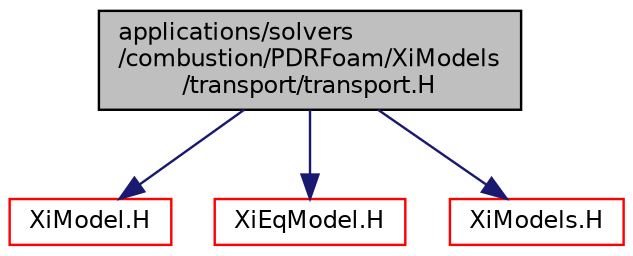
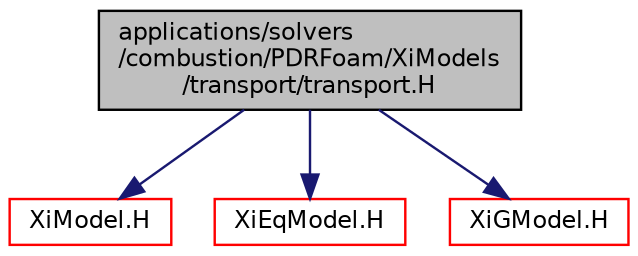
node "XiModels.H": label "XiModels.H" -> "XiGModel.H"
